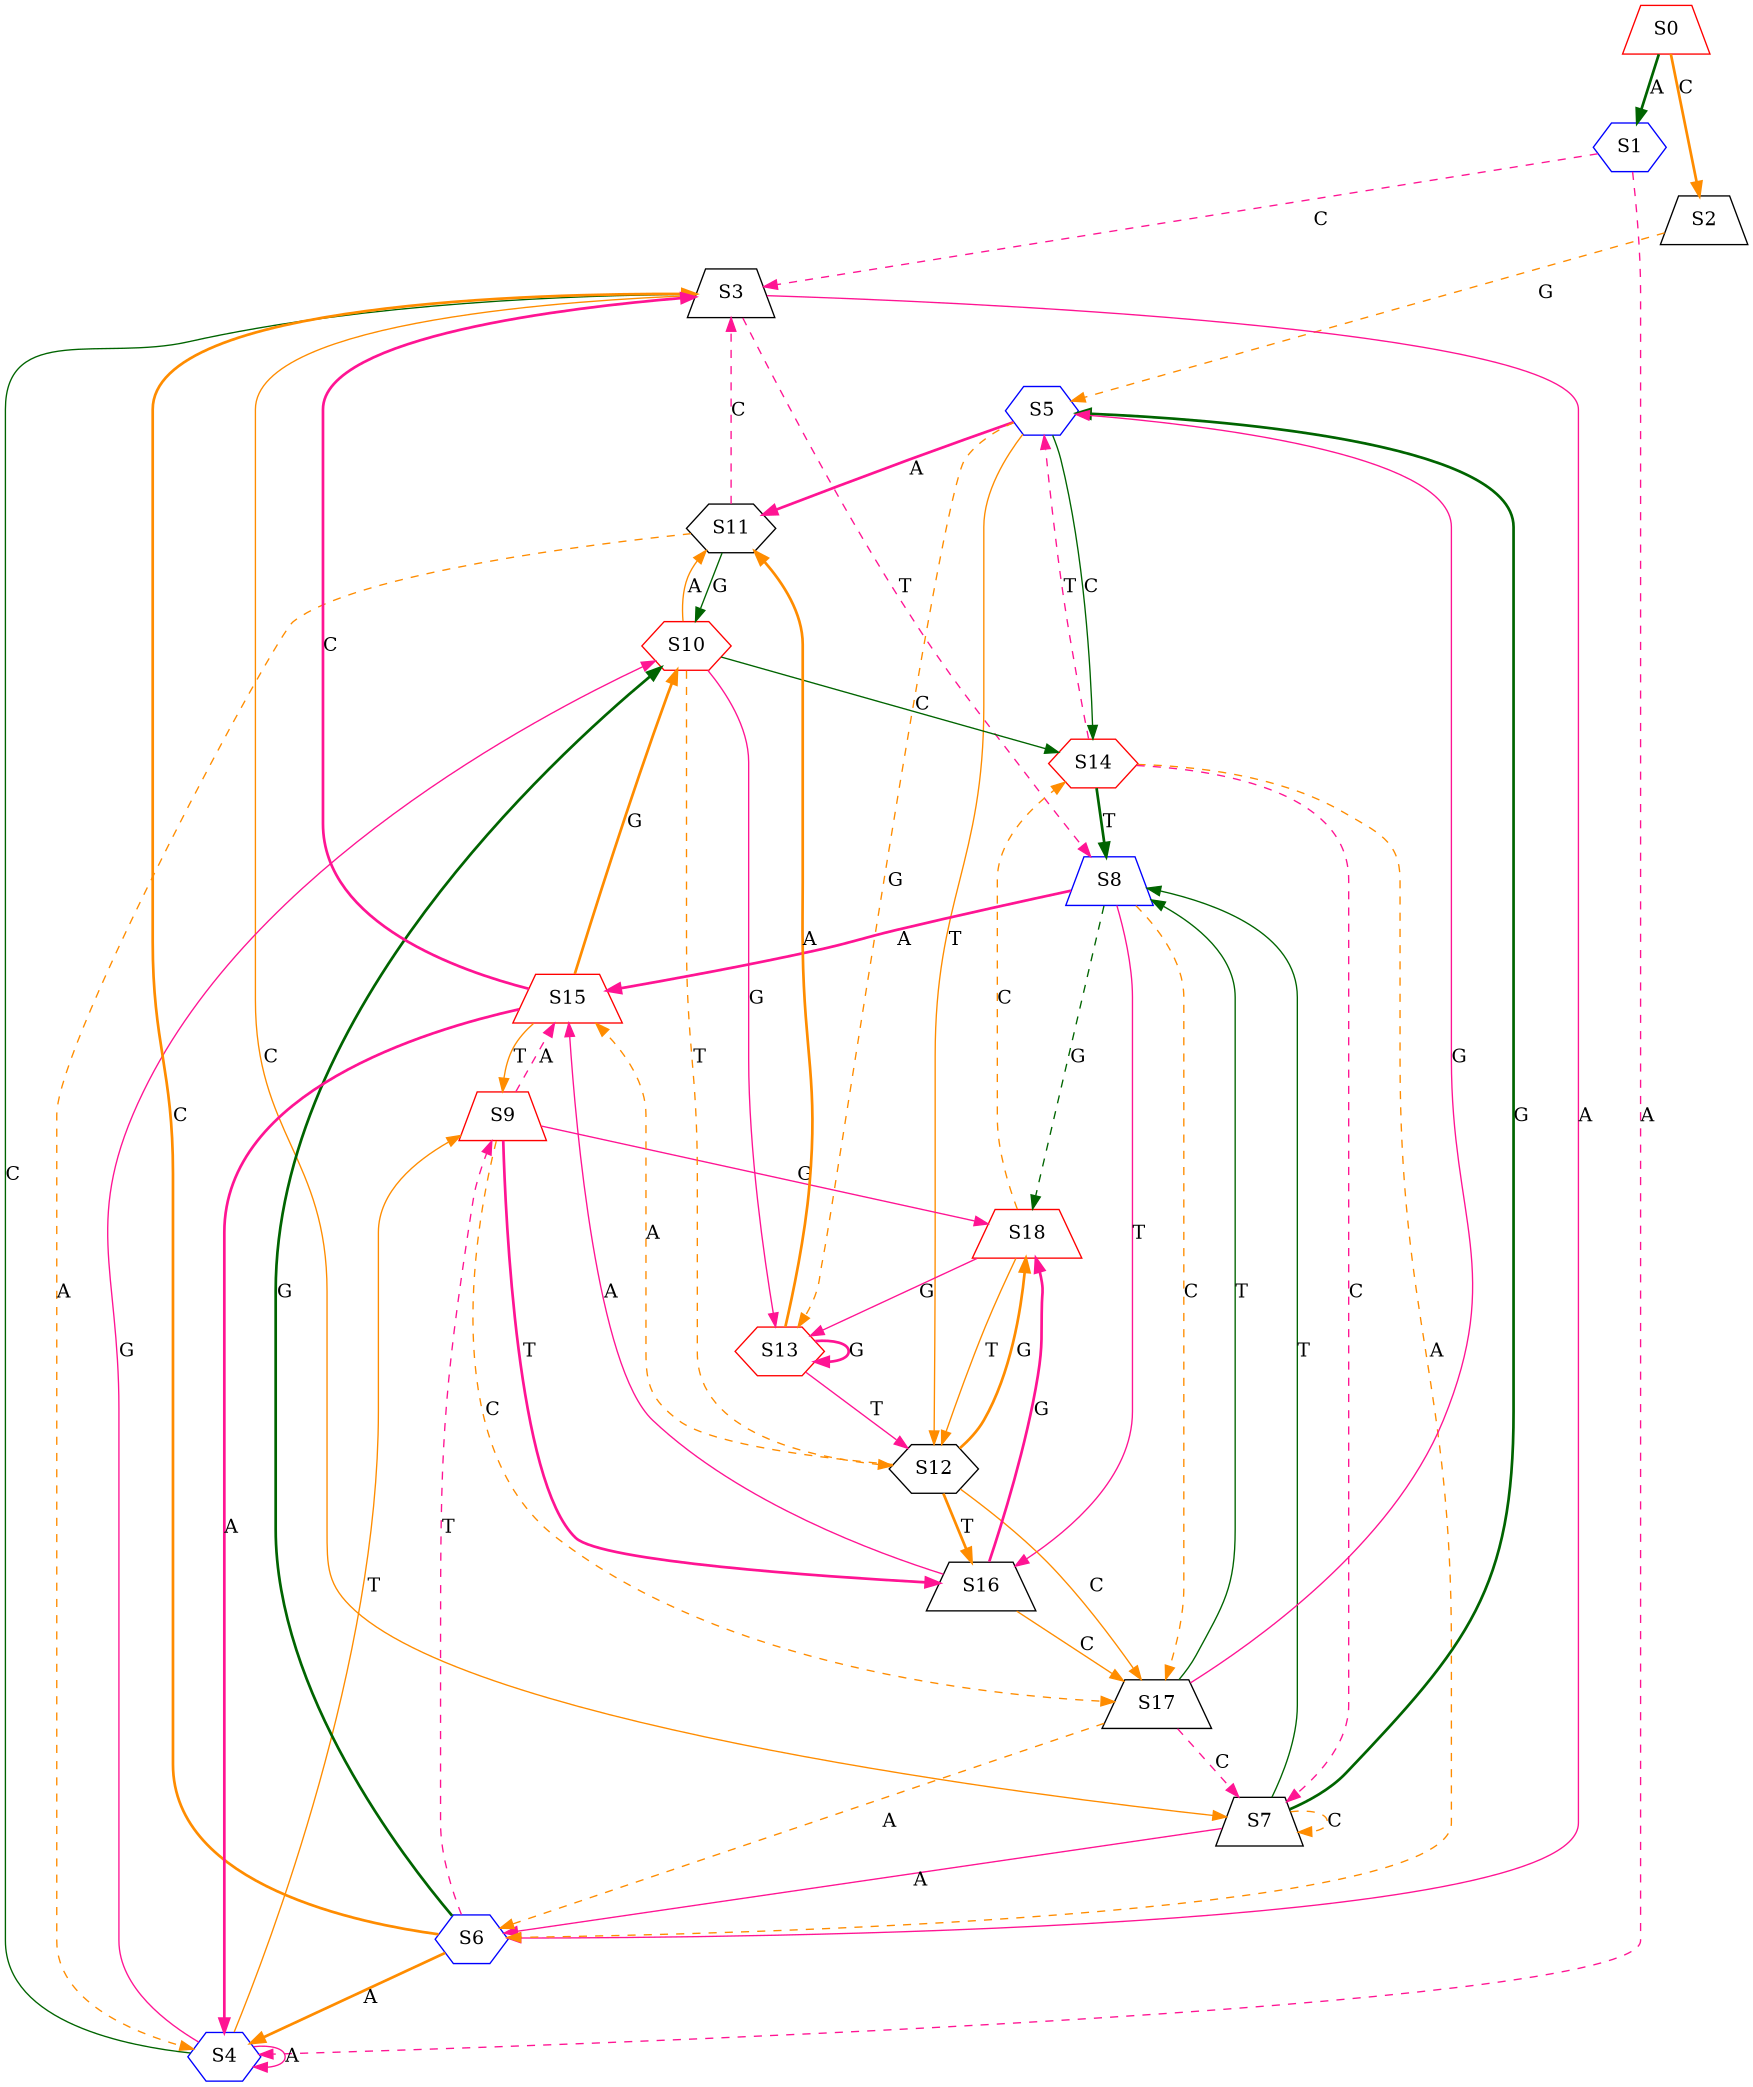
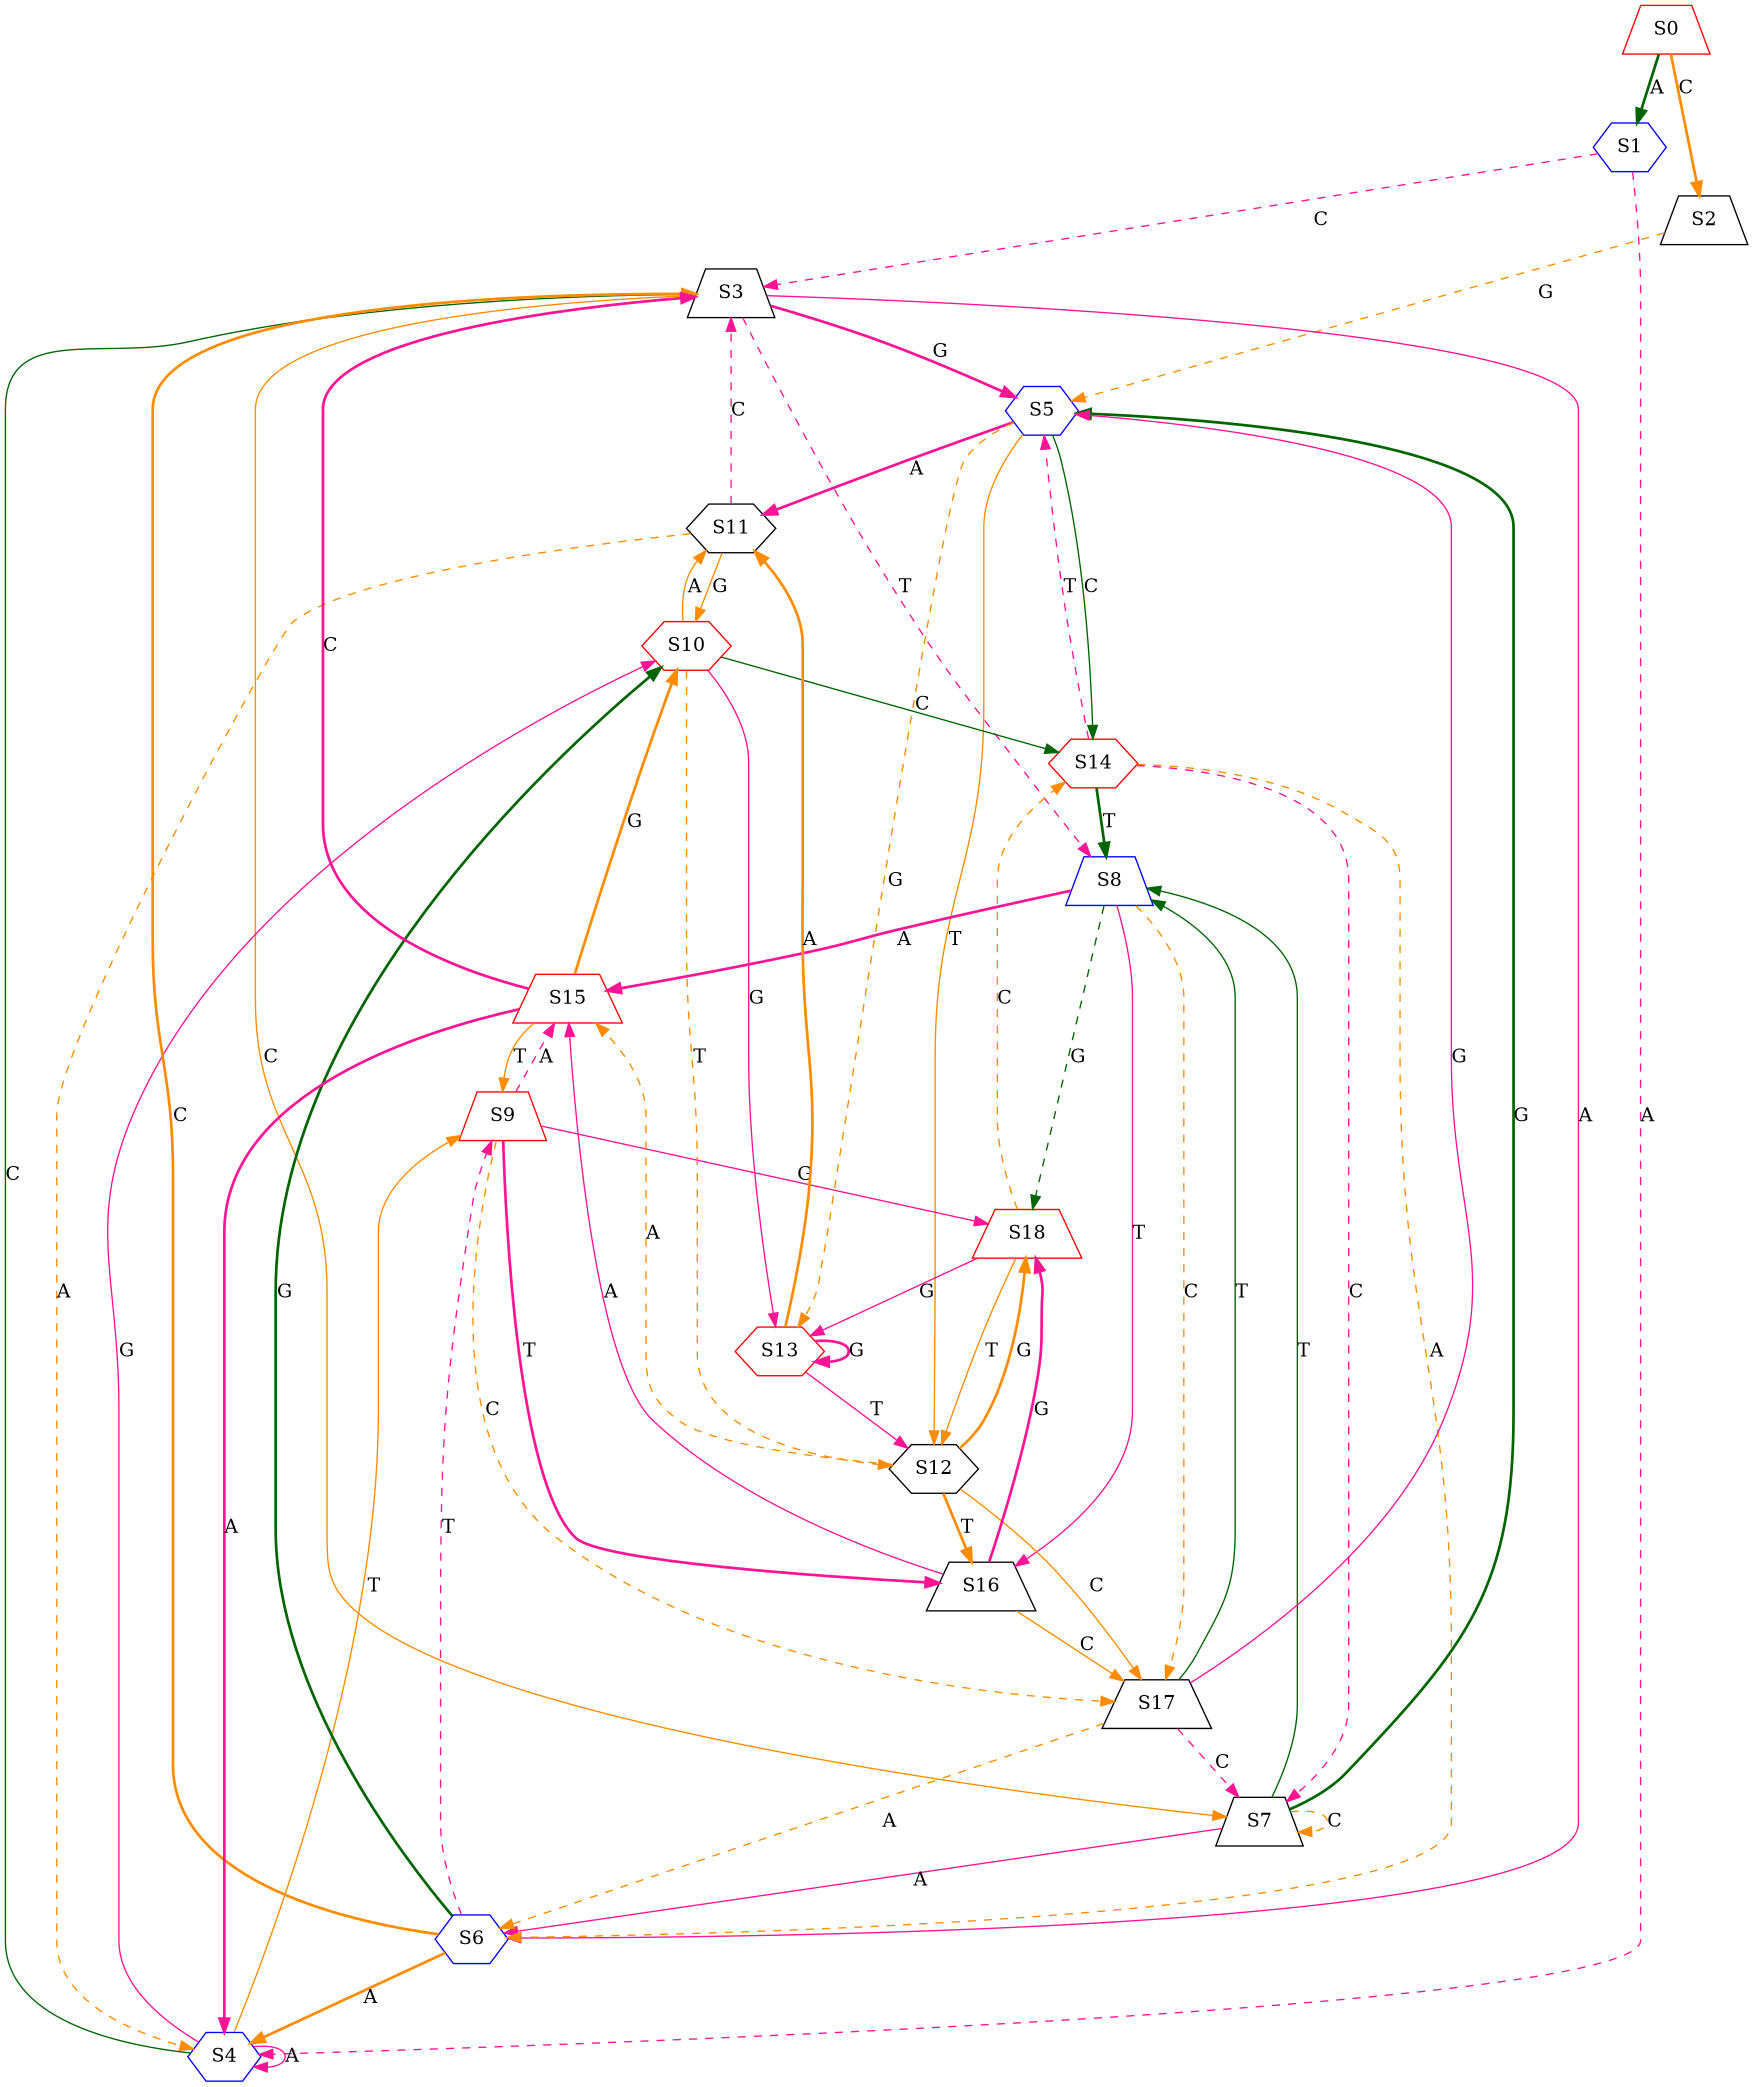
edge "S3" -> "S5": added, label "G"
edge "S11" -> "S10": color darkgreen -> darkorange
